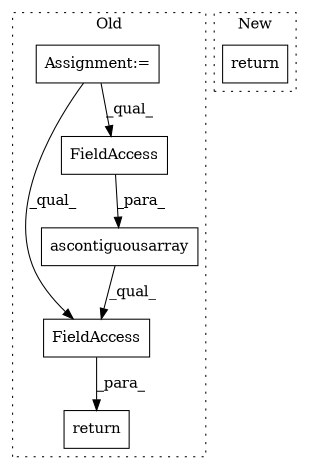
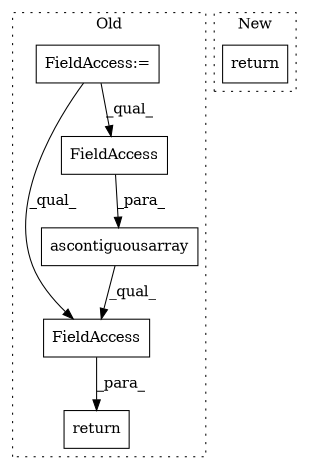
node "Assignment:=": label "Assignment:=" -> "FieldAccess:="
